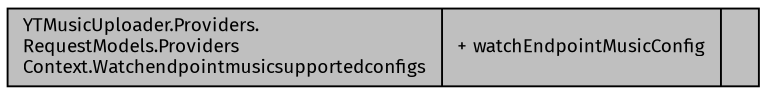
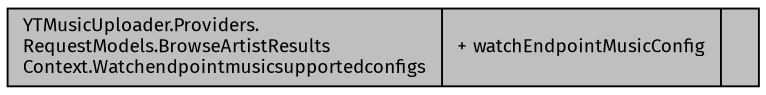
node "YTMusicUploader.Providers.": text "RequestModels.Providers" -> "RequestModels.BrowseArtistResults"
